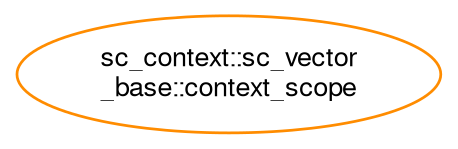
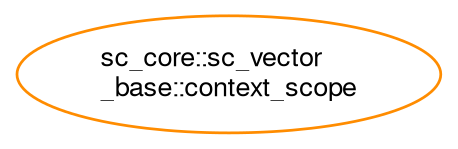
node "sc_context::sc_vector _base::context_scope": label "sc_context::sc_vector _base::context_scope" -> "sc_core::sc_vector _base::context_scope"
